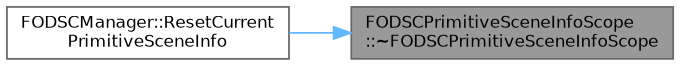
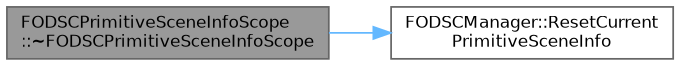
edge "FODSCManager::ResetCurrent PrimitiveSceneInfo" -> "FODSCPrimitiveSceneInfoScope ::~FODSCPrimitiveSceneInfoScope": reversed
